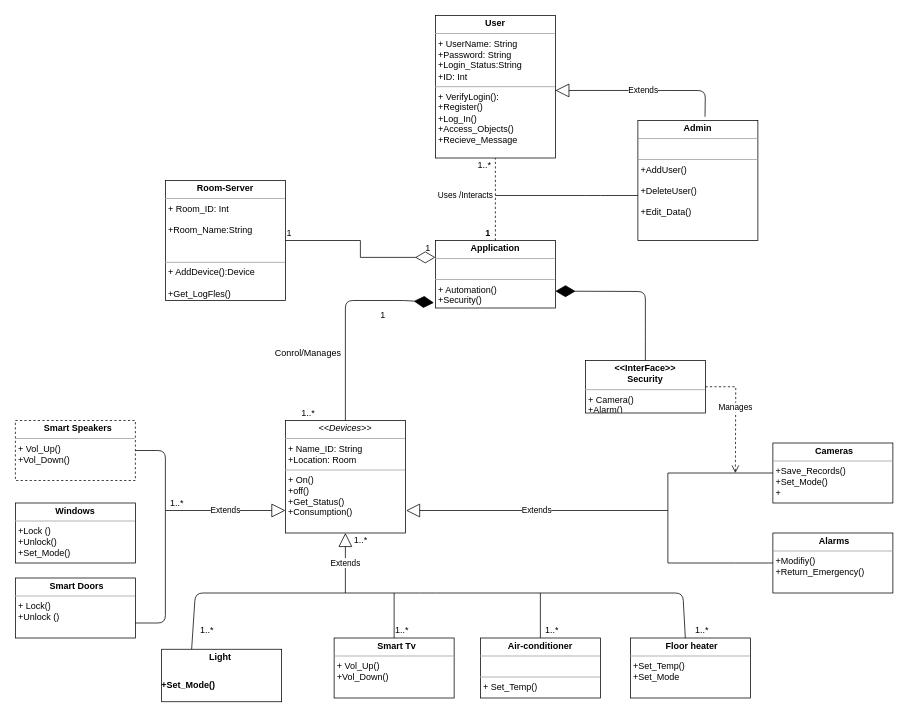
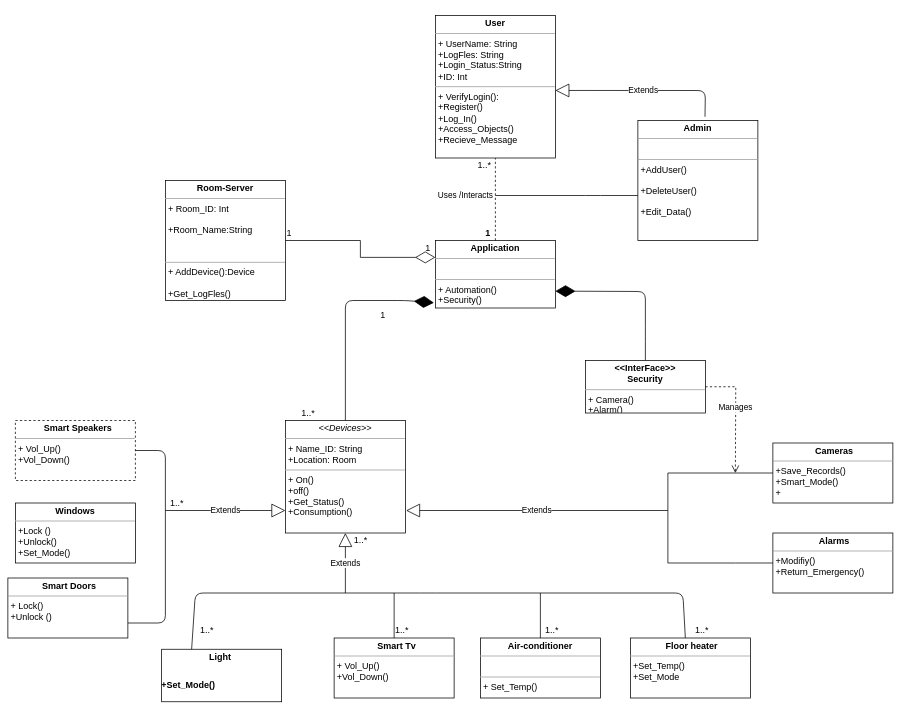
node "User + UserName: String +Password: String +Login_Status:String +ID: Int + VerifyLogin(): +Register() +Log_In() +Access_Objects() +Recieve_Message": label "User + UserName: String +Password: String +Login_Status:String +ID: Int + VerifyLogin(): +Register() +Log_In() +Access_Objects() +Recieve_Message" -> "User + UserName: String +LogFles: String +Login_Status:String +ID: Int + VerifyLogin(): +Register() +Log_In() +Access_Objects() +Recieve_Message"
node "Conrol/Manages": removed
node "Cameras +Save_Records() +Set_Mode() +": label "Cameras +Save_Records() +Set_Mode() +" -> "Cameras +Save_Records() +Smart_Mode() +"
node "Smart Doors + Lock() +Unlock ()": moved (75, 608) -> (68, 608)
